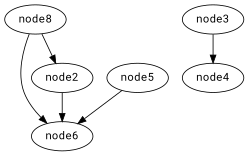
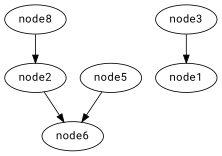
edge "node8" -> "node6": removed
node "node4": label "node4" -> "node1"
